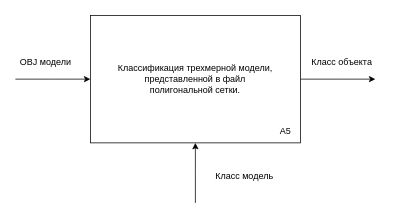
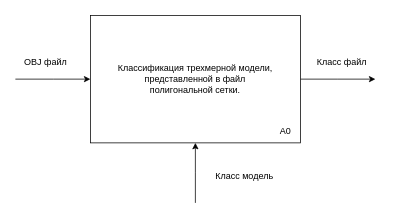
node "OBJ модели": label "OBJ модели" -> "OBJ файл"
node "Класс объекта": label "Класс объекта" -> "Класс файл"
node "A5": label "A5" -> "A0"
